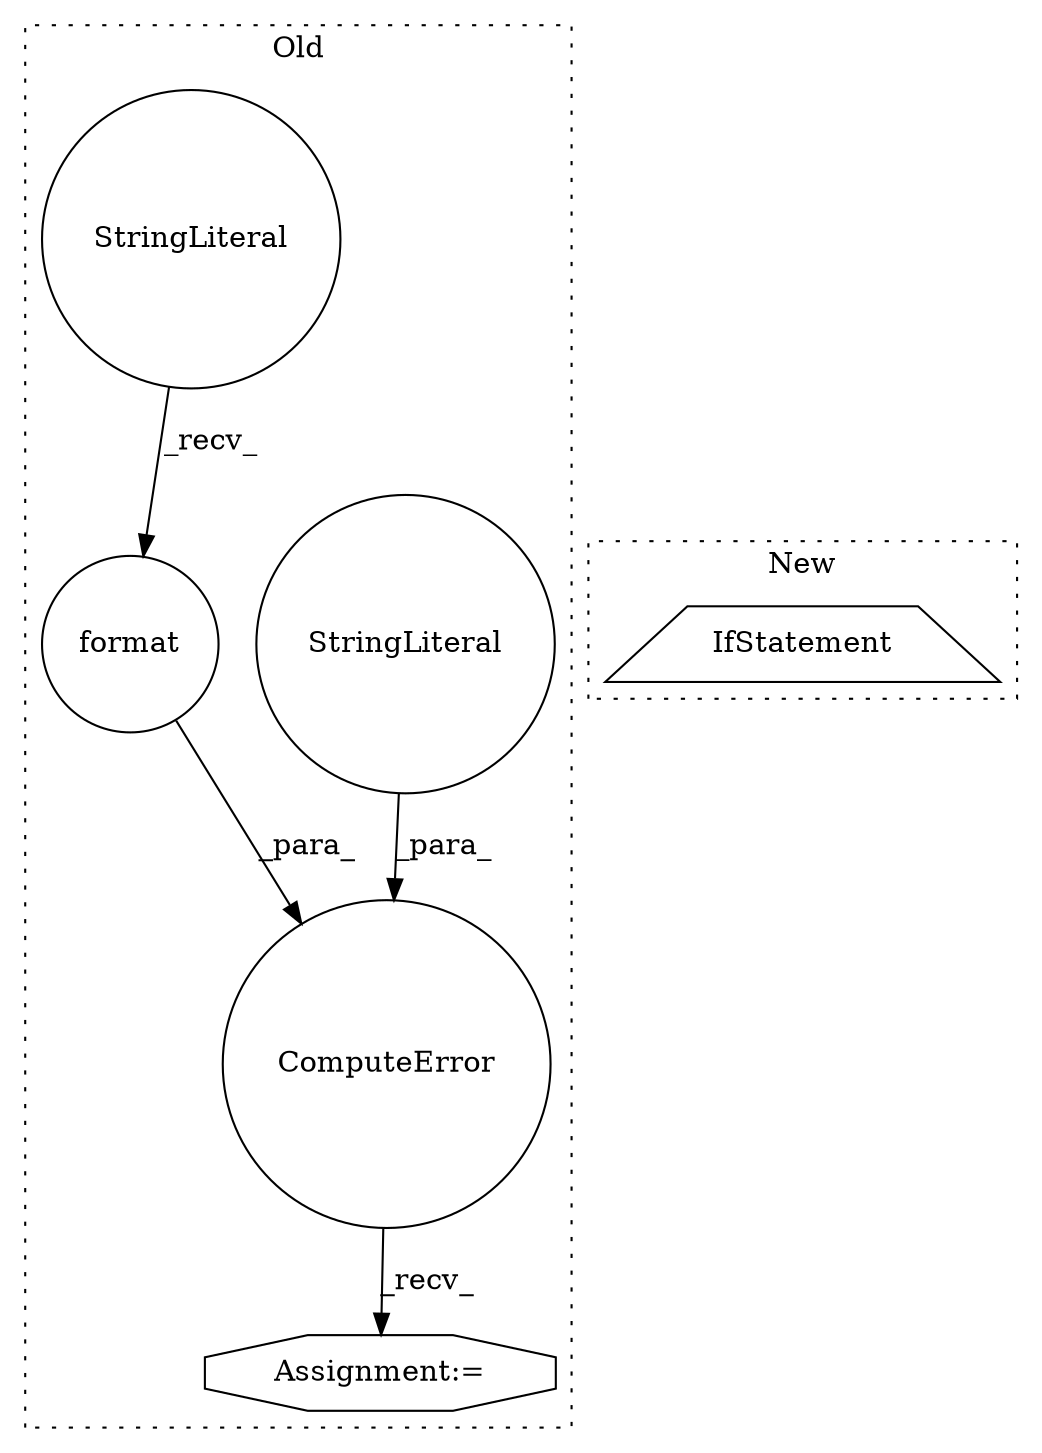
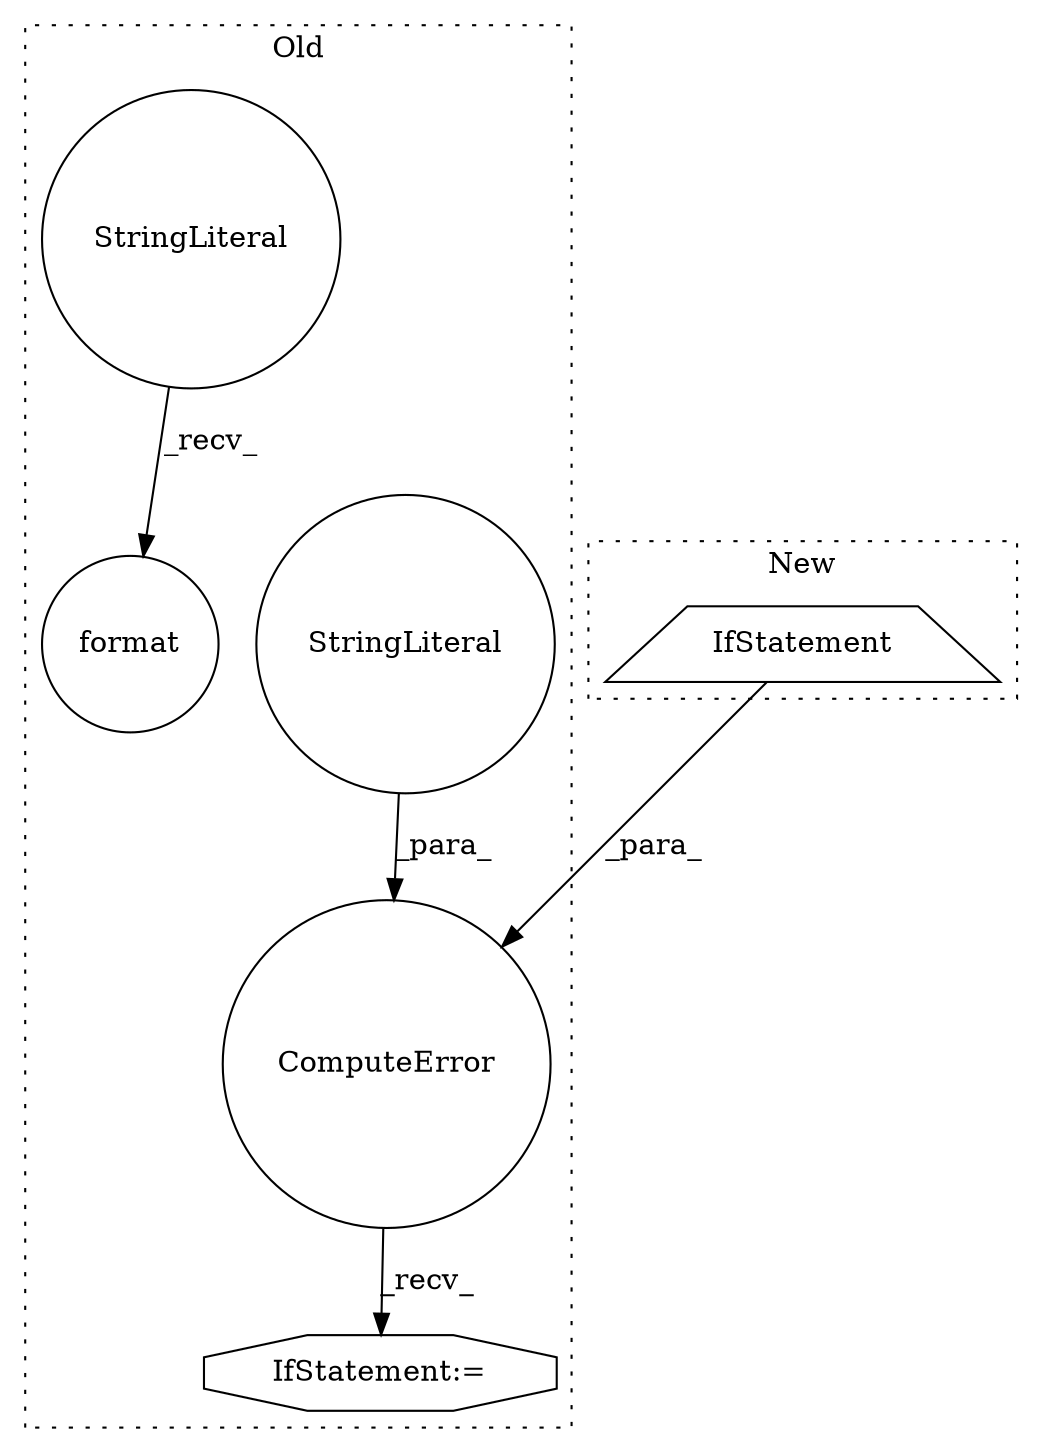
edge "format" -> "ComputeError": now "IfStatement" -> "ComputeError"
node "Assignment:=": label "Assignment:=" -> "IfStatement:="
